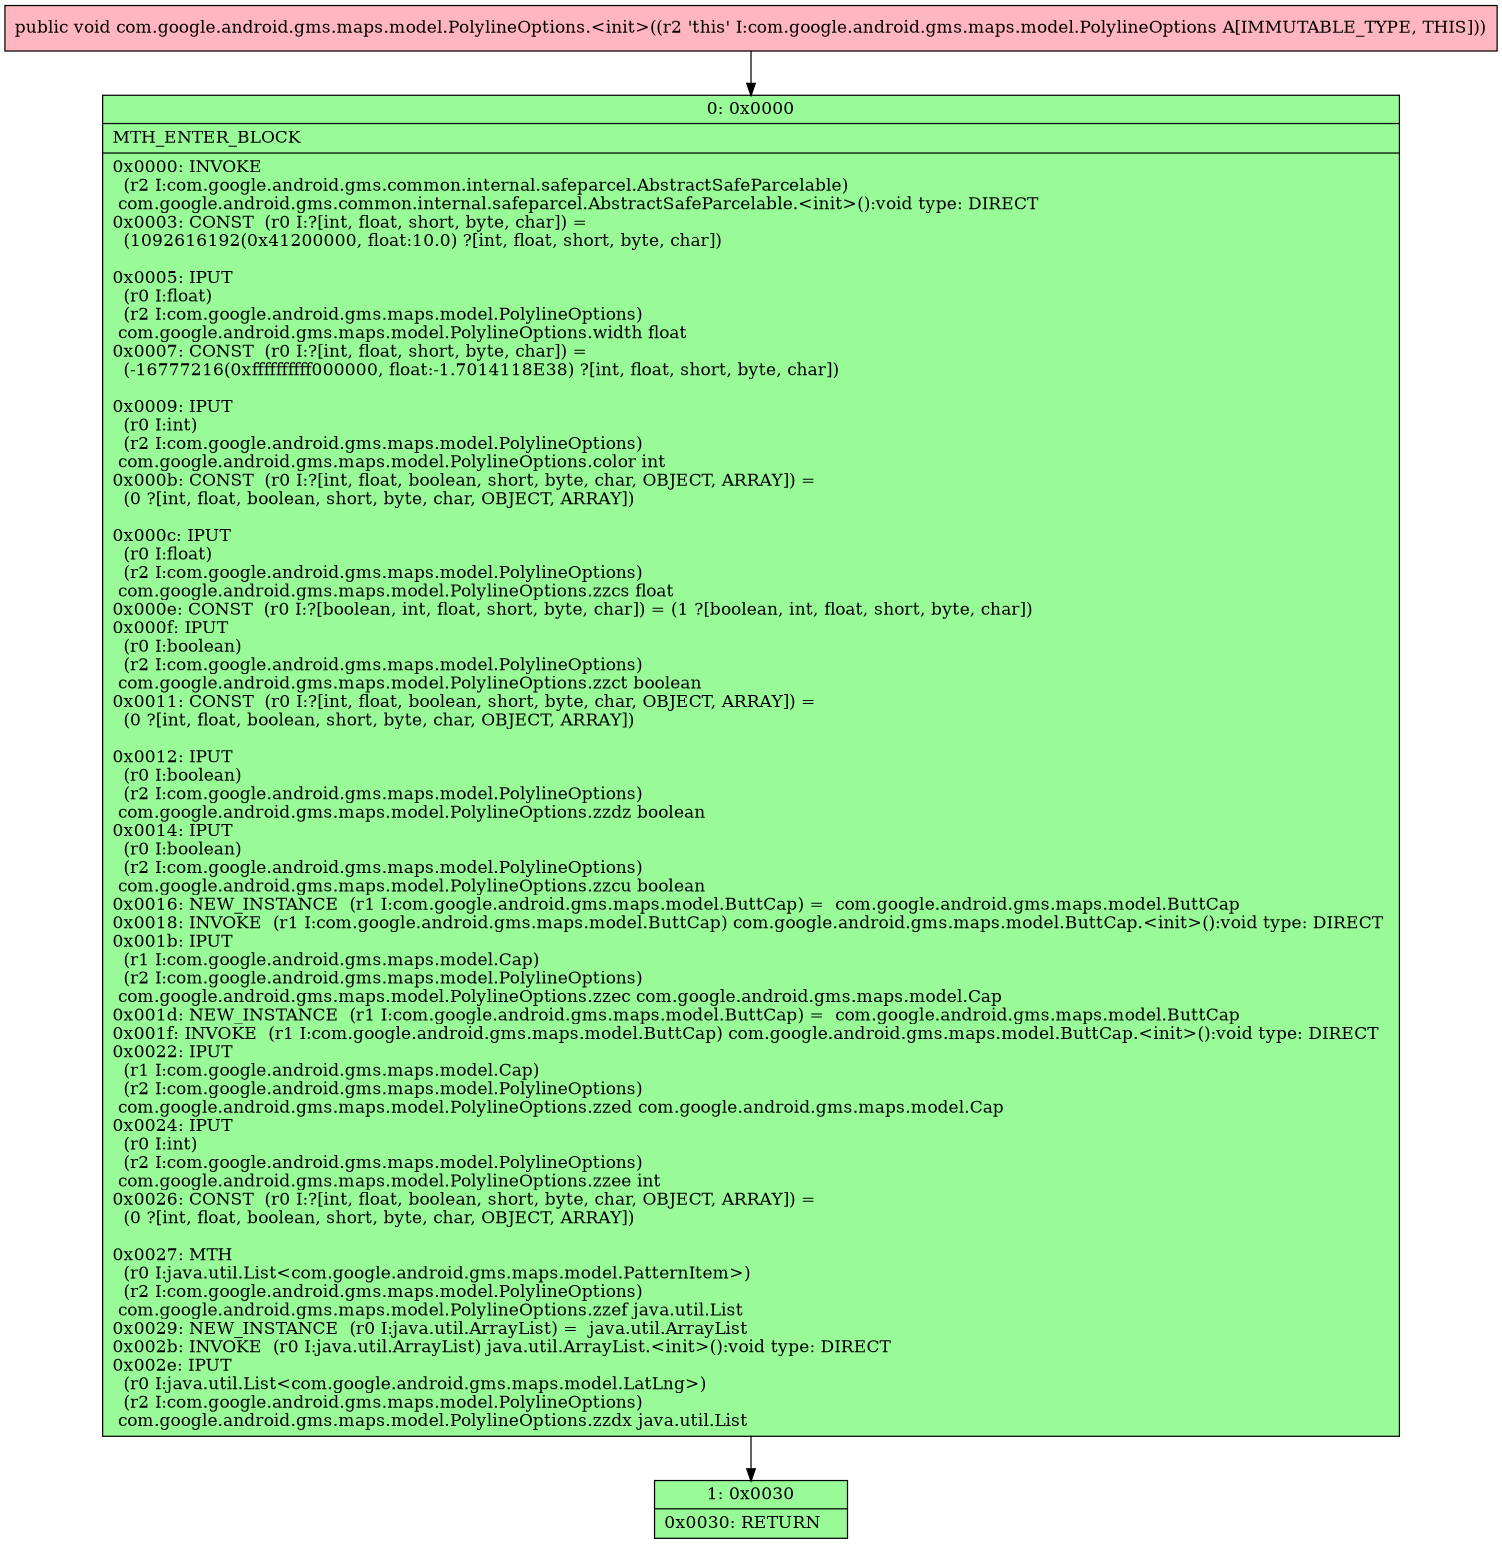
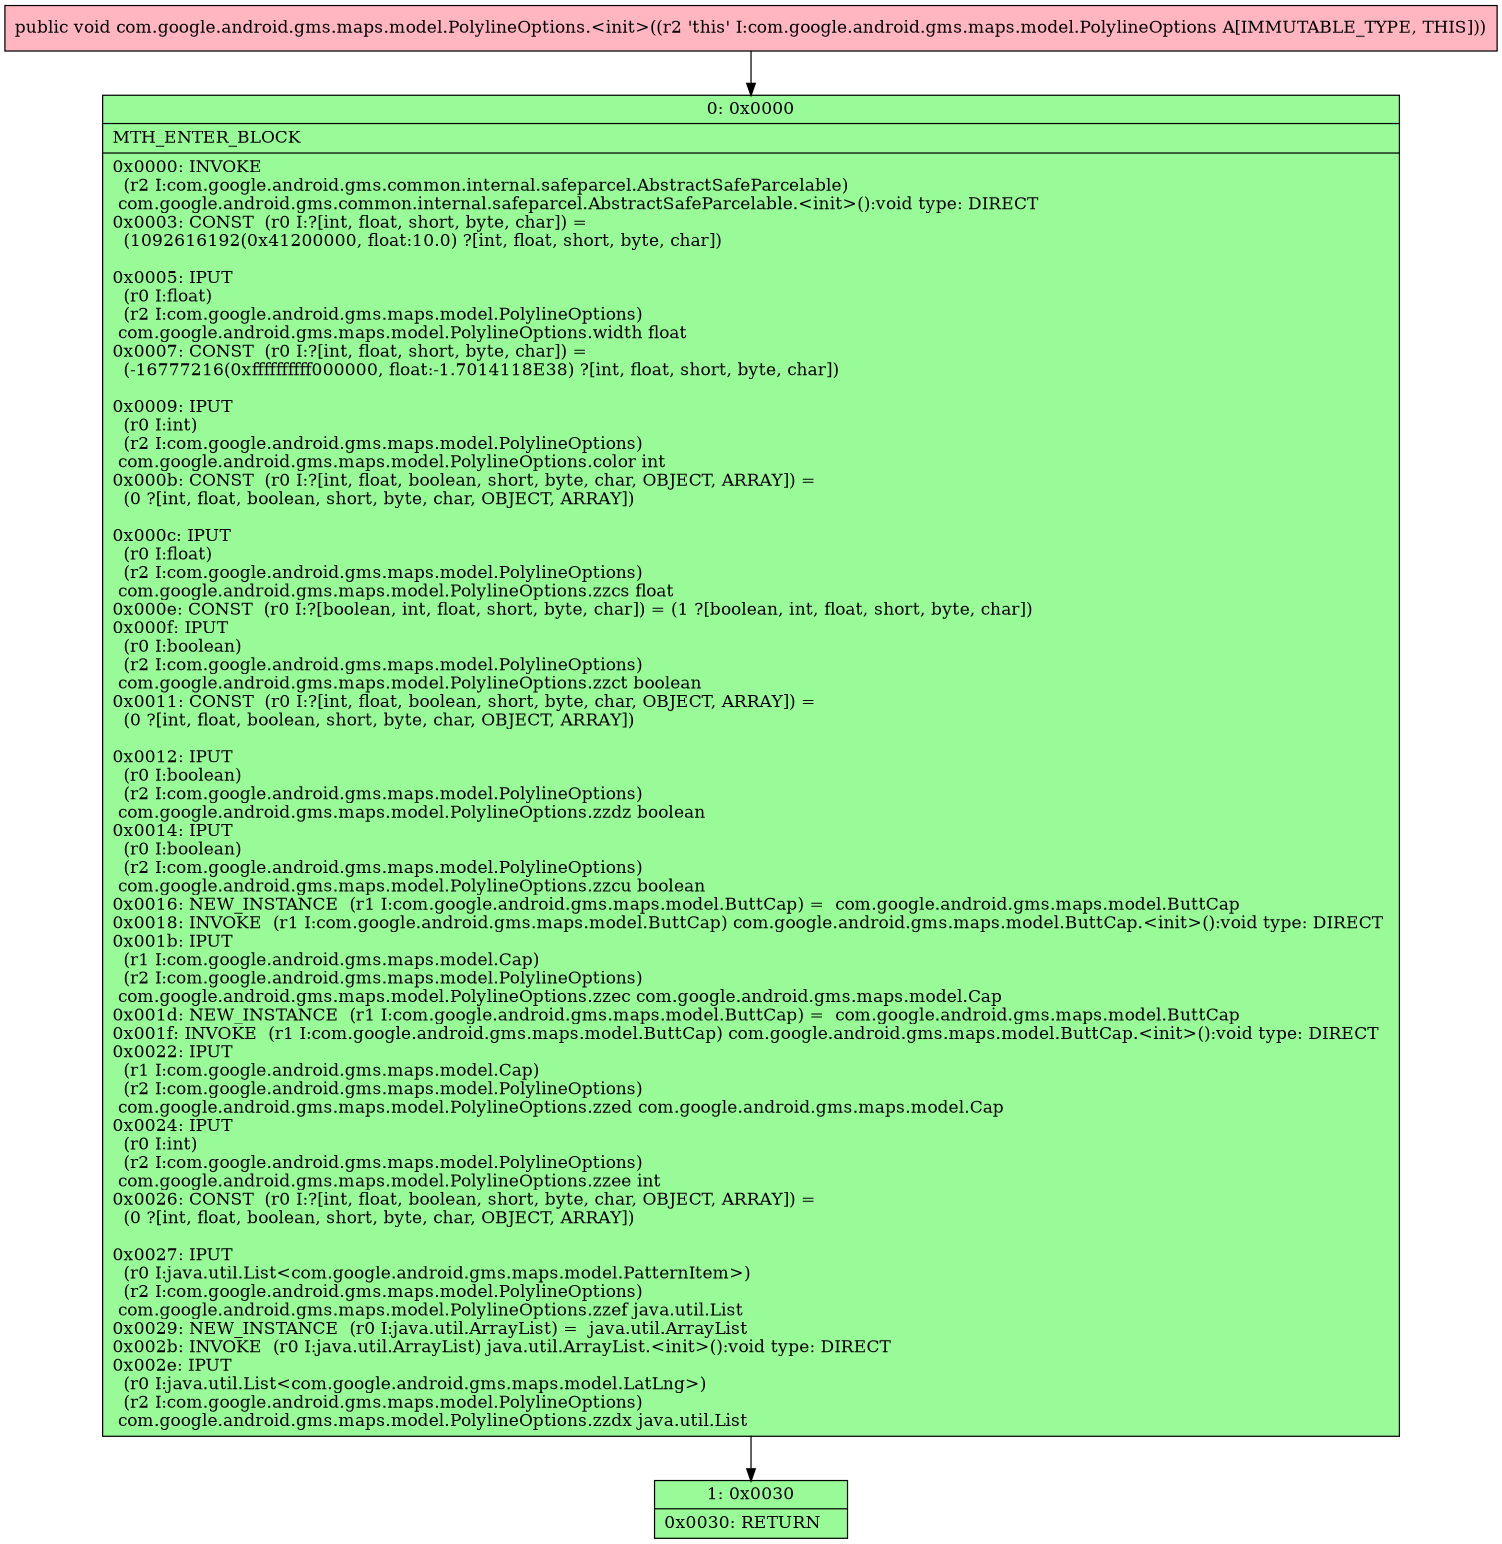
node "0: 0x0000": text "0x0027: MTH" -> "0x0027: IPUT"
